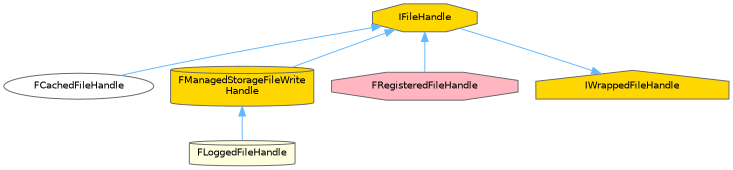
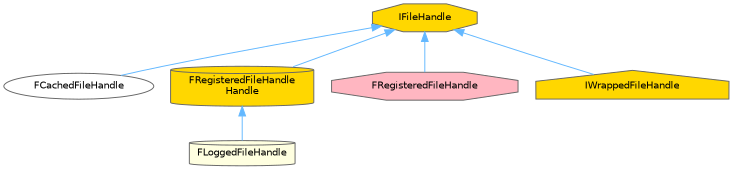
edge "IFileHandle" -> "IWrappedFileHandle": reversed
node "FManagedStorageFileWrite Handle": label "FManagedStorageFileWrite Handle" -> "FRegisteredFileHandle Handle"
